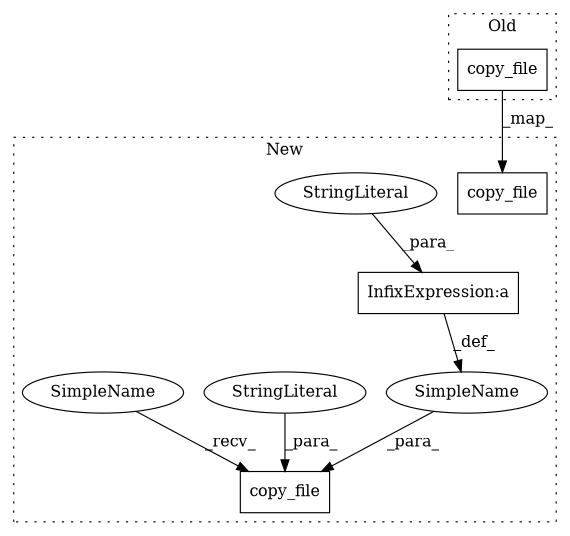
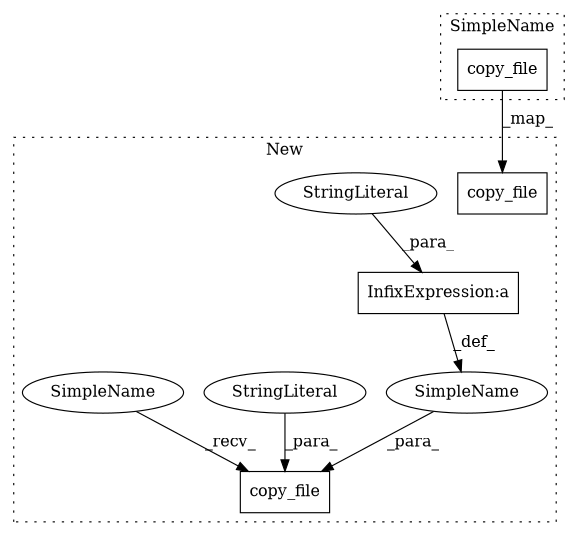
cluster "Old": label "Old" -> "SimpleName"
